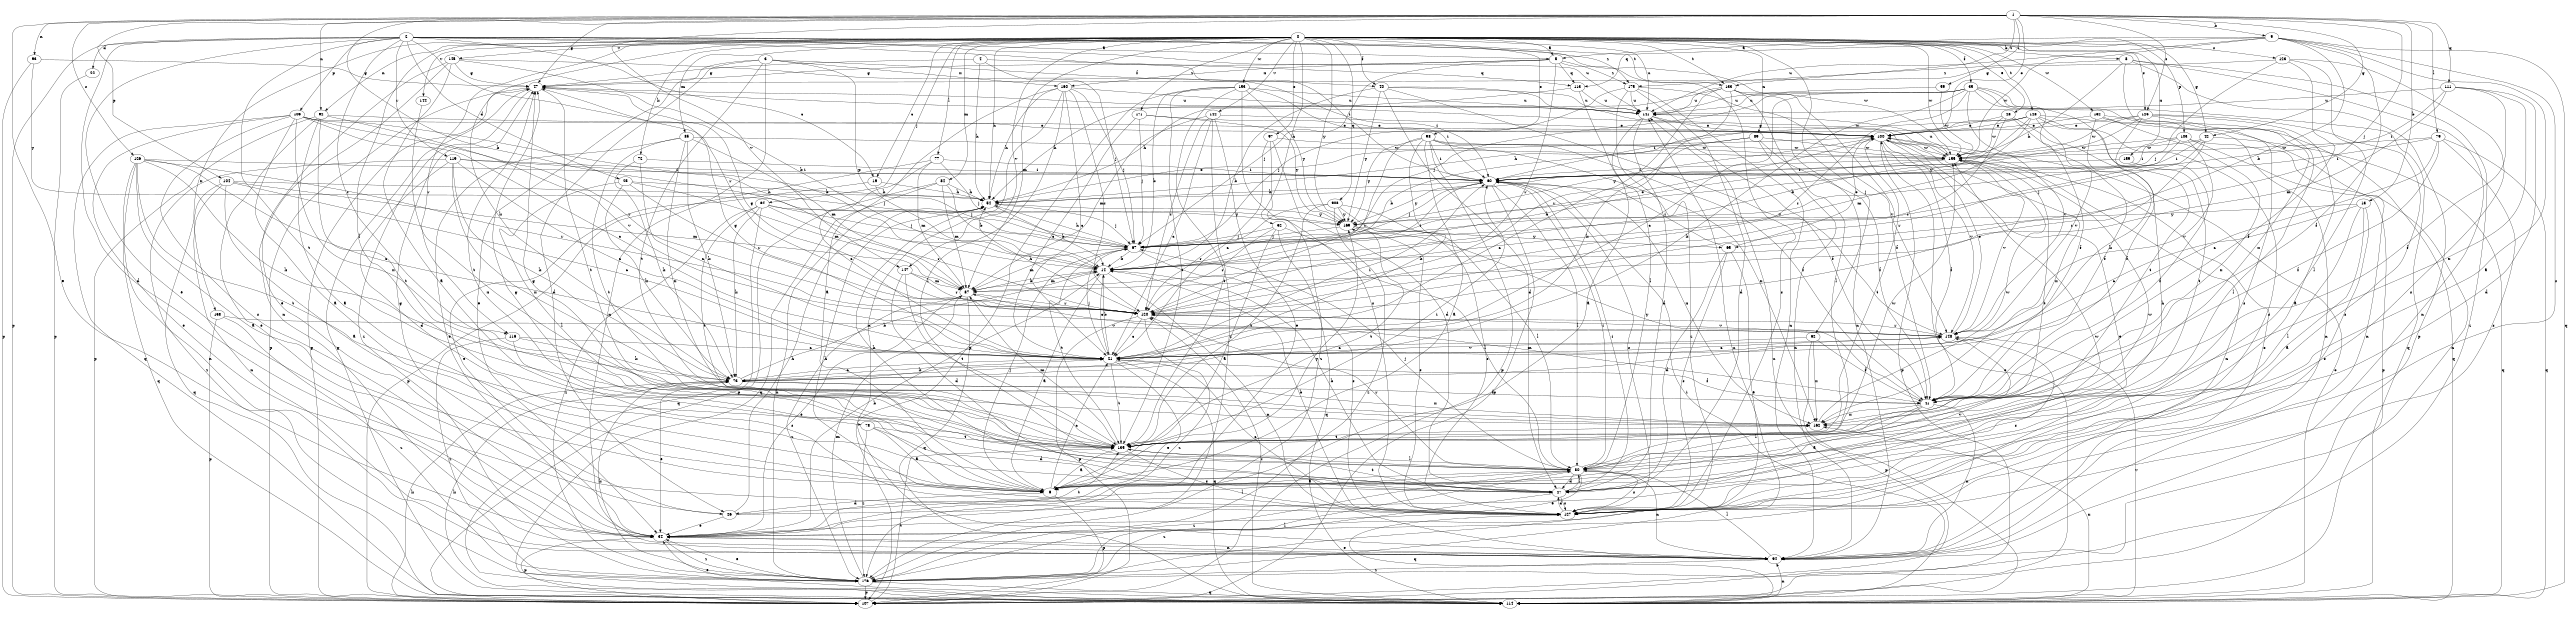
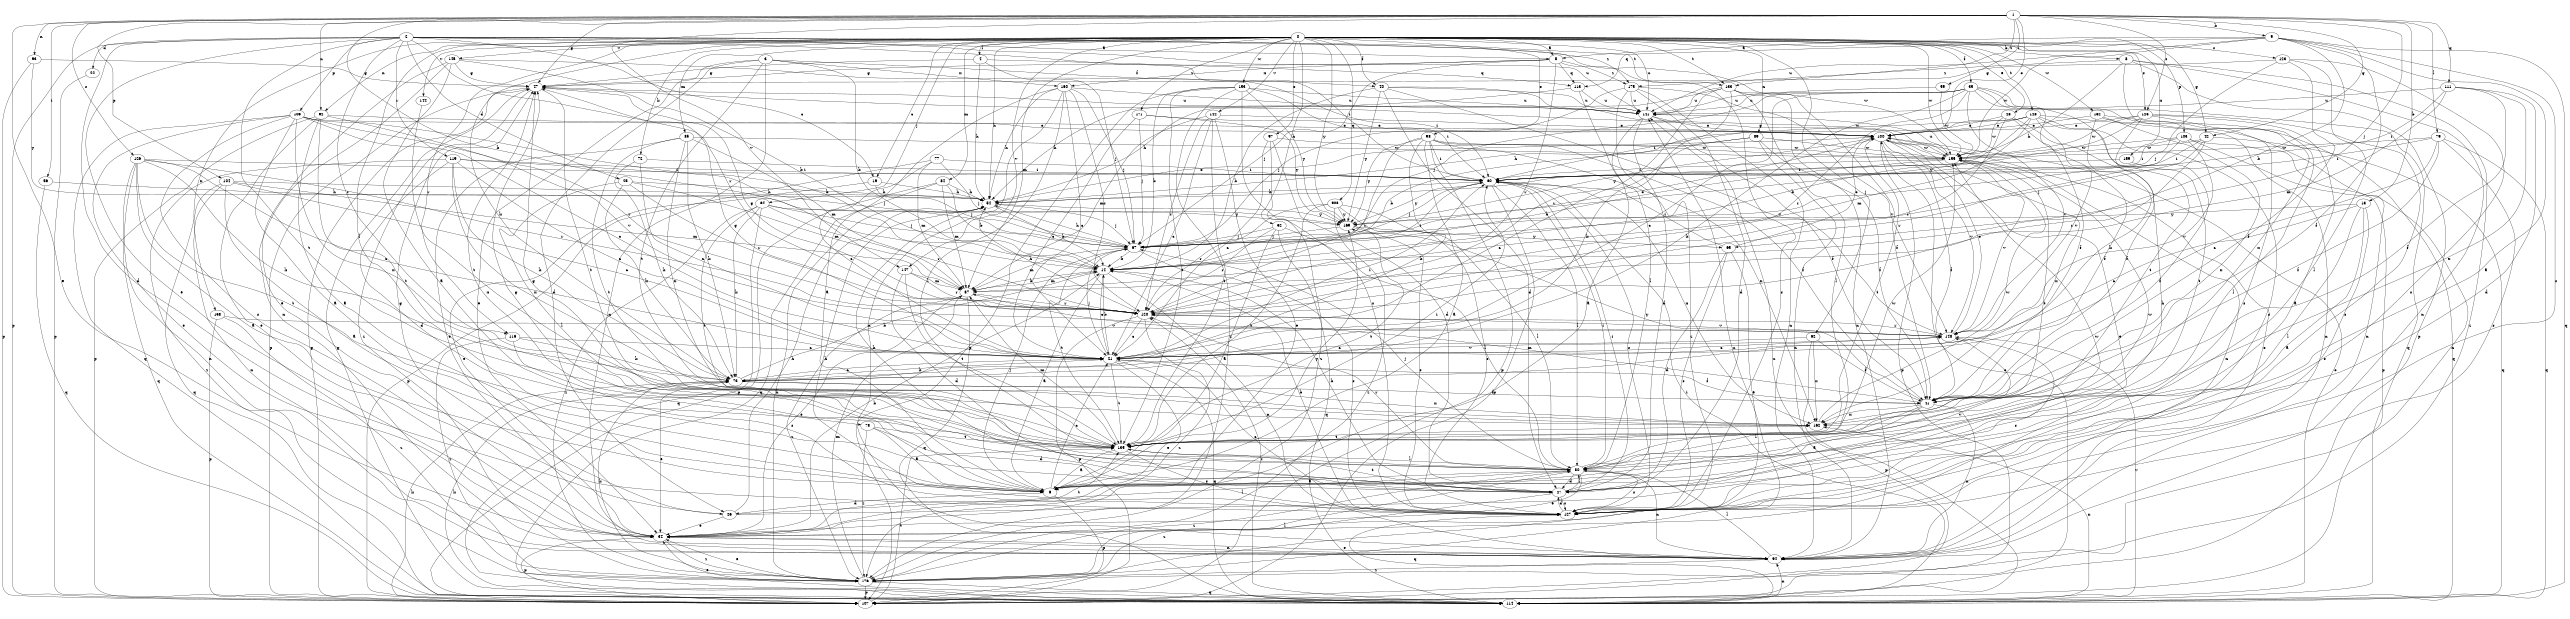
edge "0" -> "77": now "0" -> "4"
edge "3" -> "14": label "p" -> "b"
node "56": added
